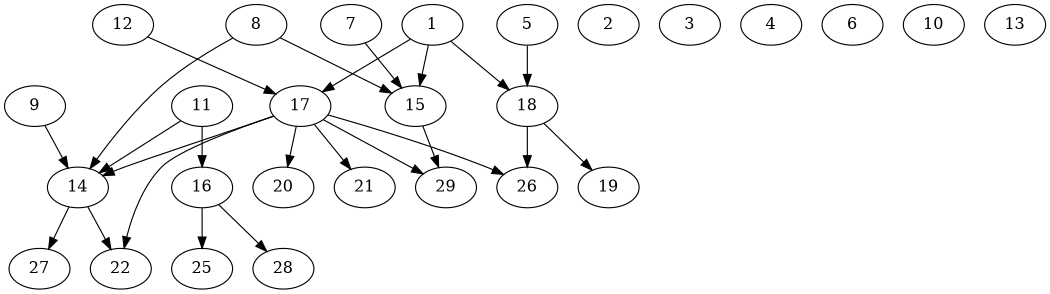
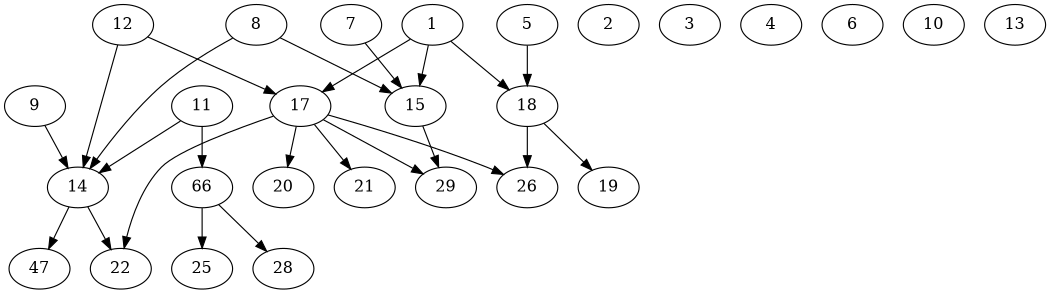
edge "17" -> "14": now "12" -> "14"
node "16": label "16" -> "66"
node "27": label "27" -> "47"
